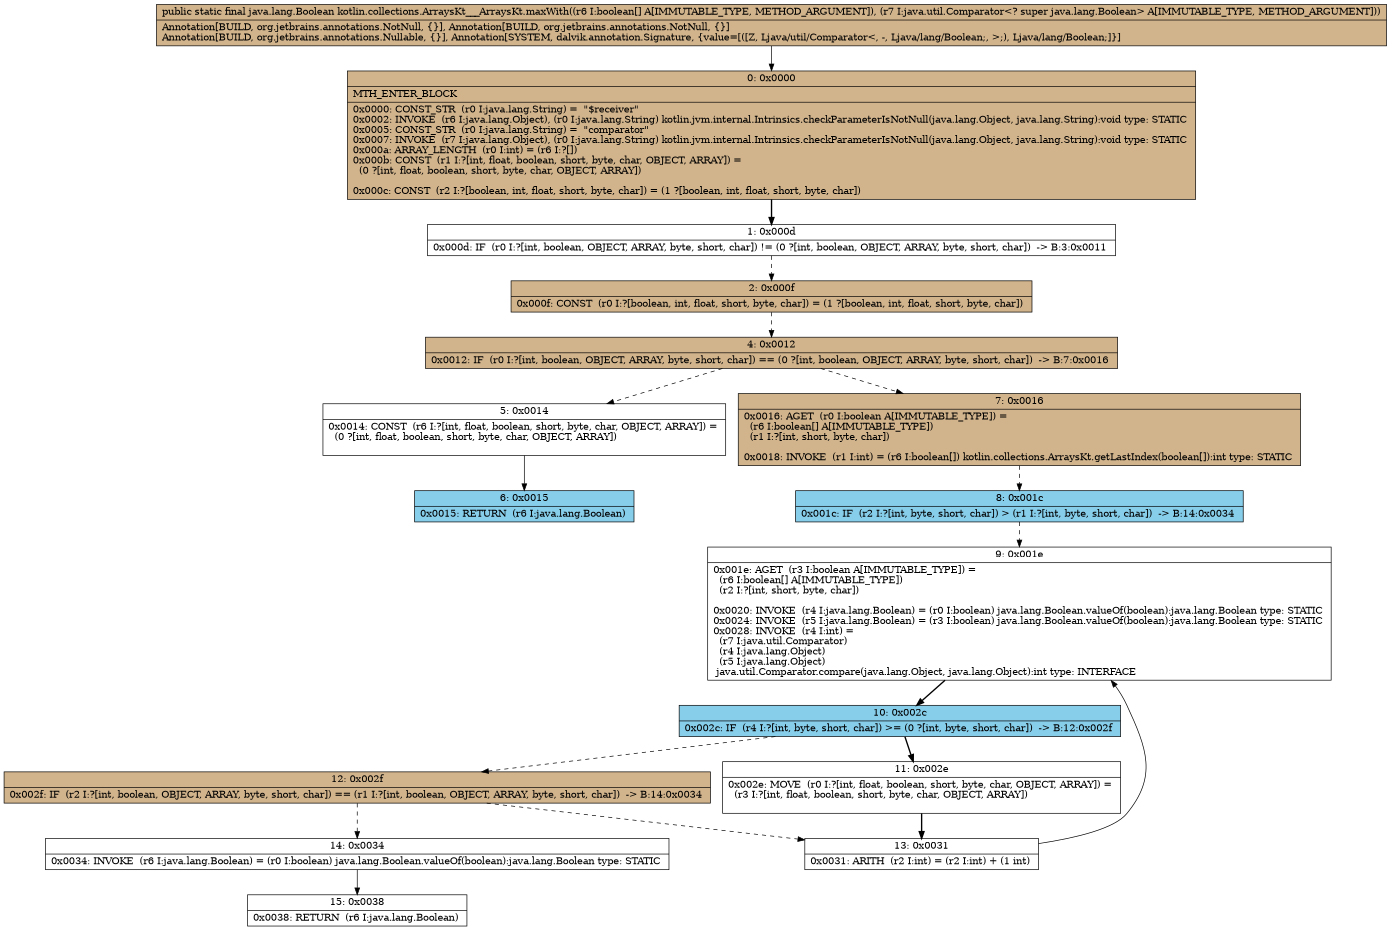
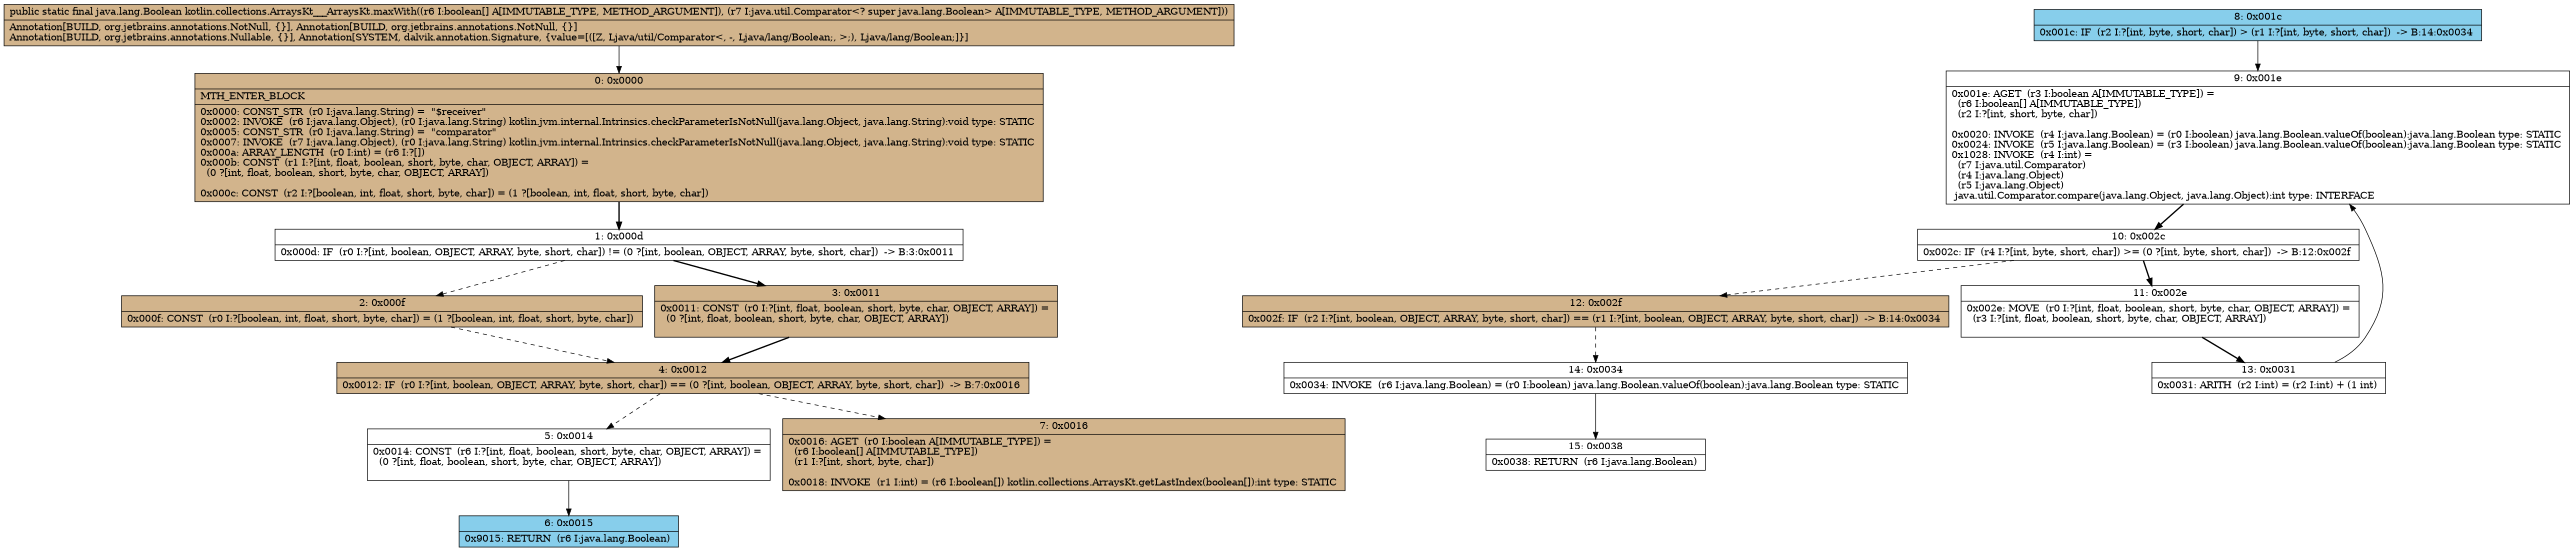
node "3: 0x0011": added
edge "7: 0x0016" -> "8: 0x001c": removed
node "6: 0x0015": text "0x0015: RETURN  (r6 I:java.lang.Boolean)" -> "0x9015: RETURN  (r6 I:java.lang.Boolean)"
edge "8: 0x001c" -> "9: 0x001e": style dashed -> solid
node "9: 0x001e": text "0x0028: INVOKE  (r4 I:int) =" -> "0x1028: INVOKE  (r4 I:int) ="
node "10: 0x002c": fillcolor skyblue -> white
edge "12: 0x002f" -> "13: 0x0031": removed
